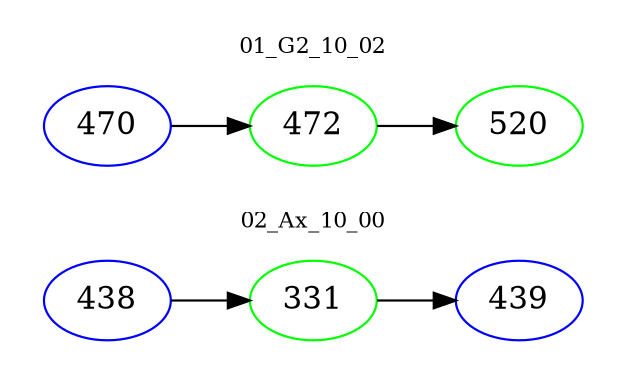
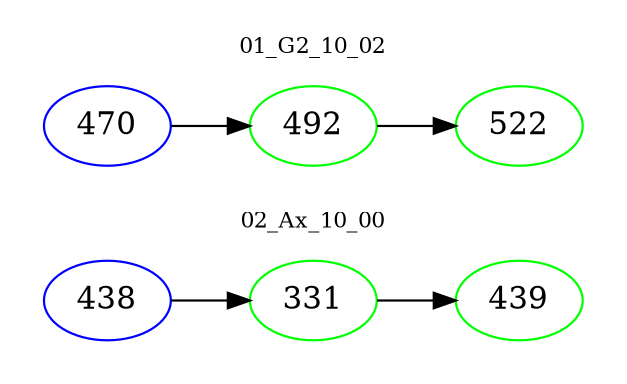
node "472": label "472" -> "492"
node "520": label "520" -> "522"
node "439": color blue -> green
